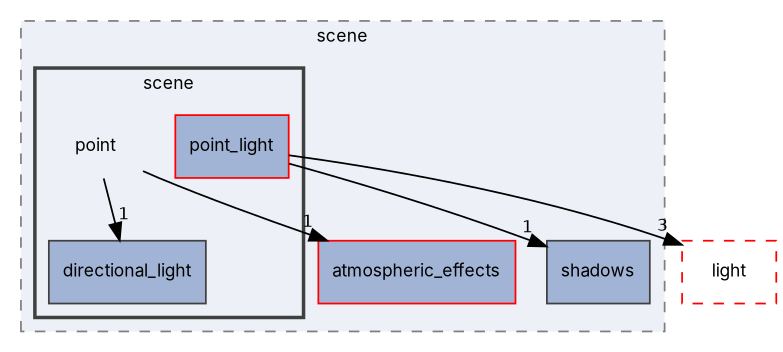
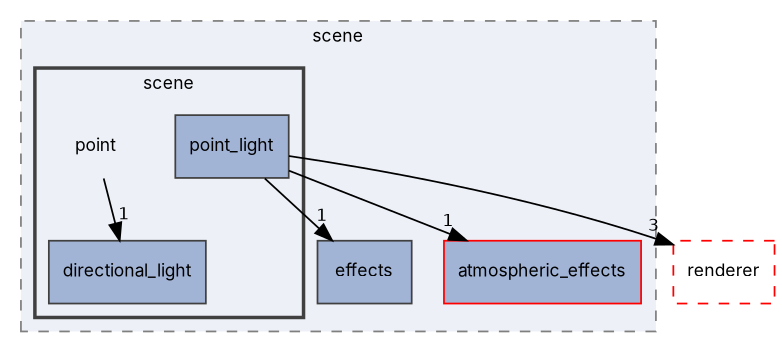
node "point_light": color red -> grey25
edge "point" -> "atmospheric_effects": now "point_light" -> "atmospheric_effects"
node "shadows": label "shadows" -> "effects"
node "light": label "light" -> "renderer"
